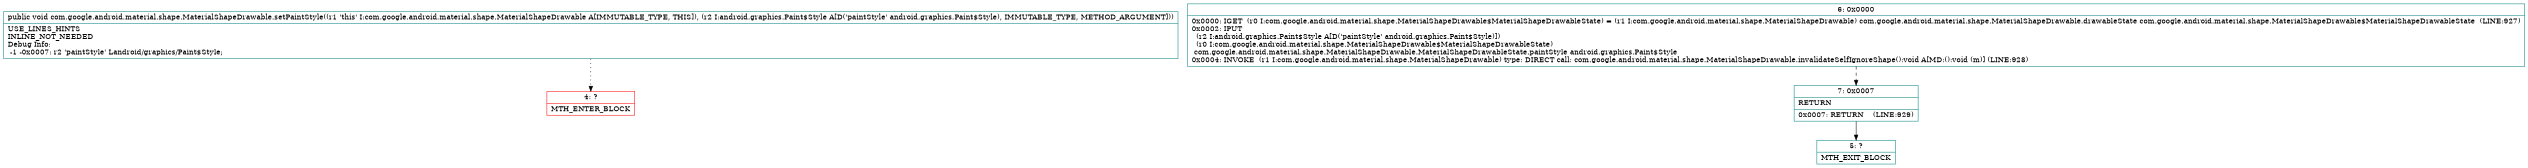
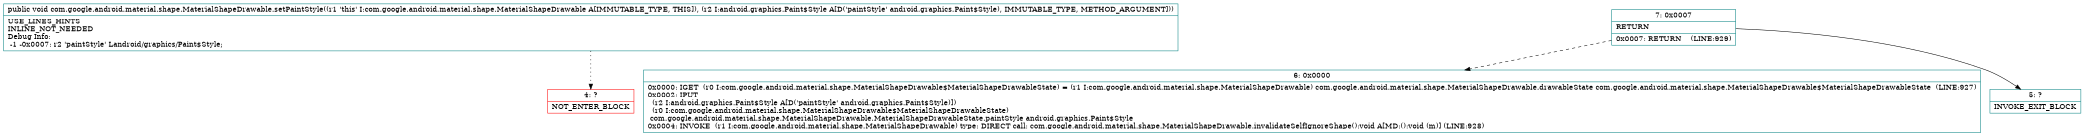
edge "6: 0x0000" -> "7: 0x0007": reversed
node "4: ?": text "MTH_ENTER_BLOCK" -> "NOT_ENTER_BLOCK"
node "5: ?": text "MTH_EXIT_BLOCK" -> "INVOKE_EXIT_BLOCK"
